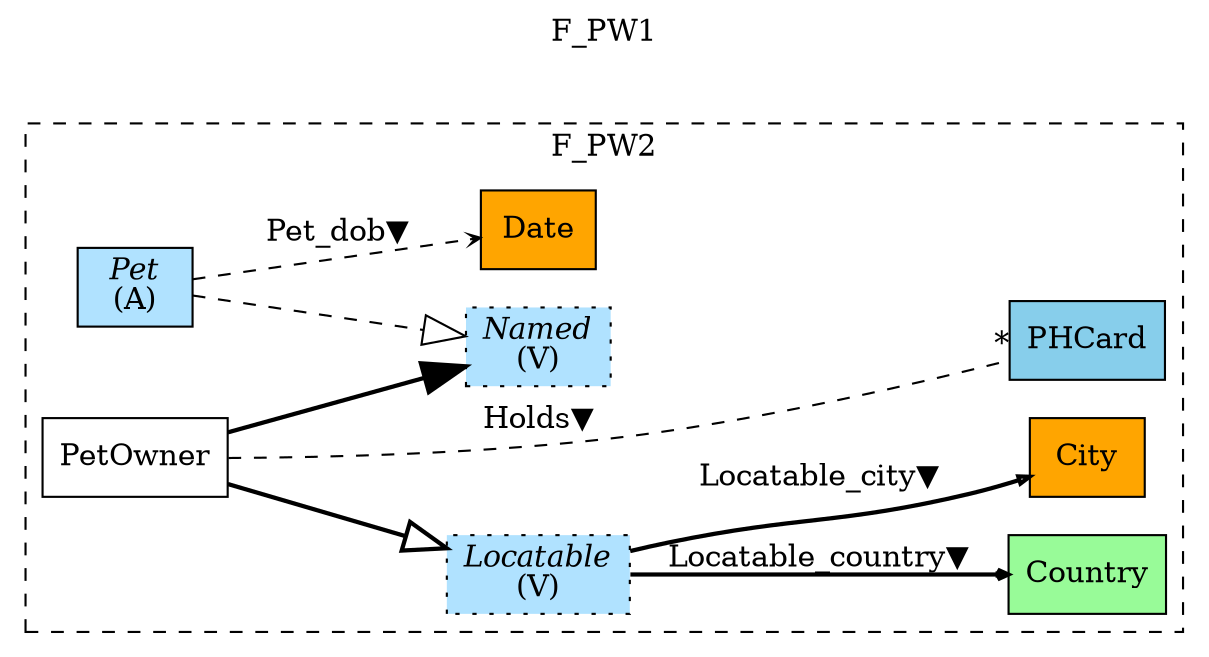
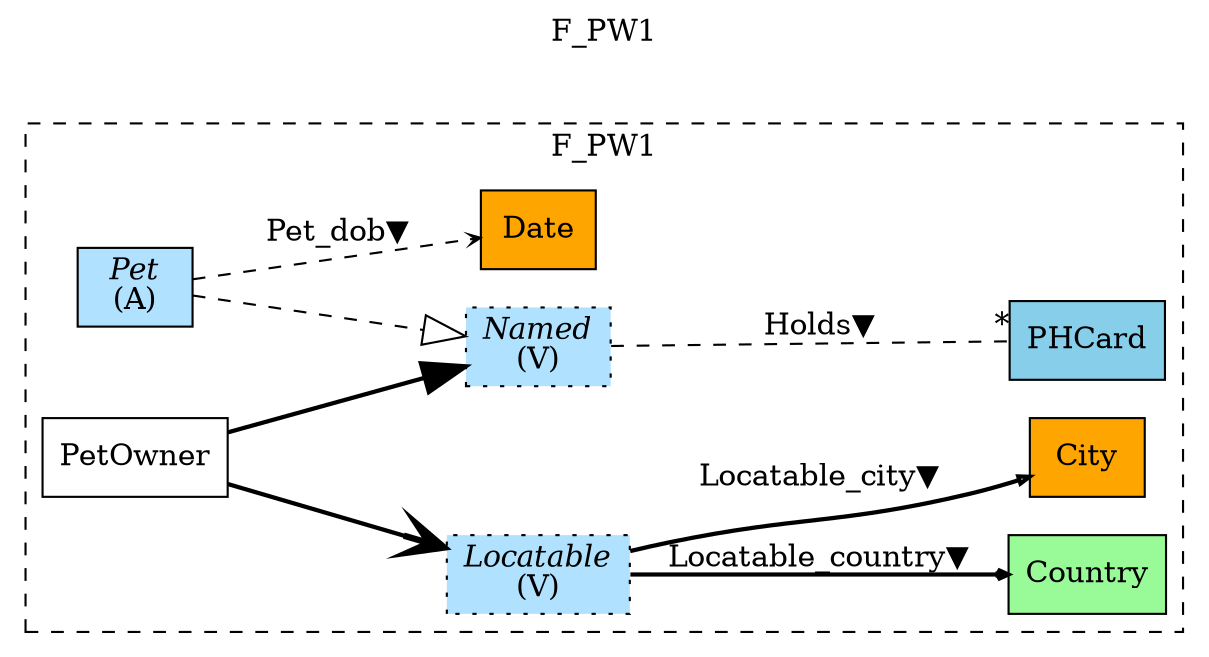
cluster "F_PW2": label "F_PW2" -> "F_PW1"
edge "PHCard" -- "PetOwner": now "PHCard" -- "Named"
edge "PetOwner" -> "Locatable": arrowhead onormal -> vee
